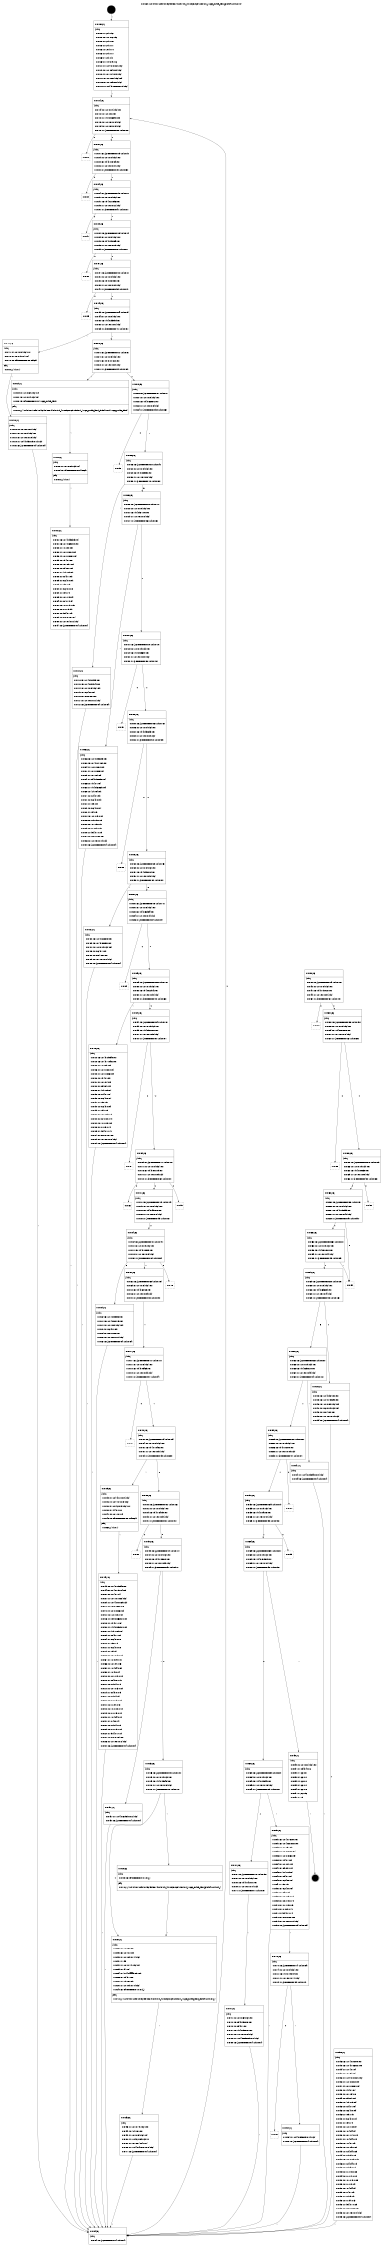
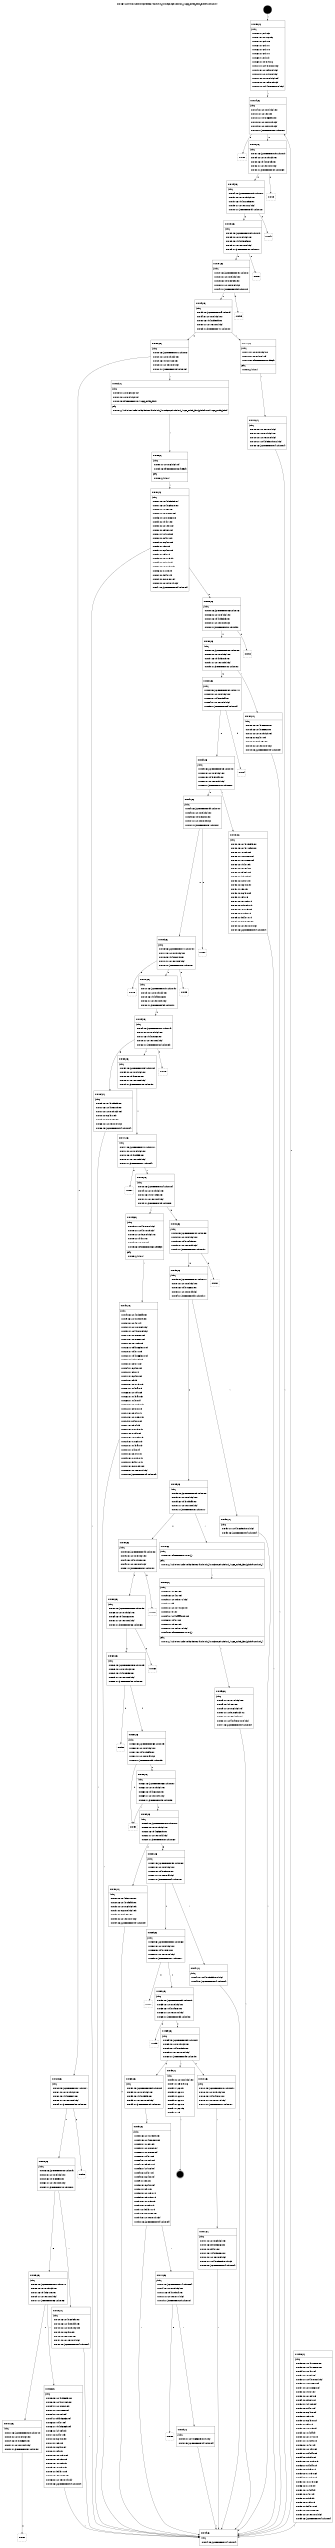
edge "0x401377 [25]" -> "0x401390 [25]": now "0x4019a2 [84]" -> "0x401390 [25]"
edge "0x4015e8 [25]" -> "0x401601 [25]": now "0x4015cf [25]" -> "0x401601 [25]"
edge "0x4014d5 [25]" -> "0x4018c9 [44]": now "0x4014d5 [25]" -> "0x4014ee [25]"
